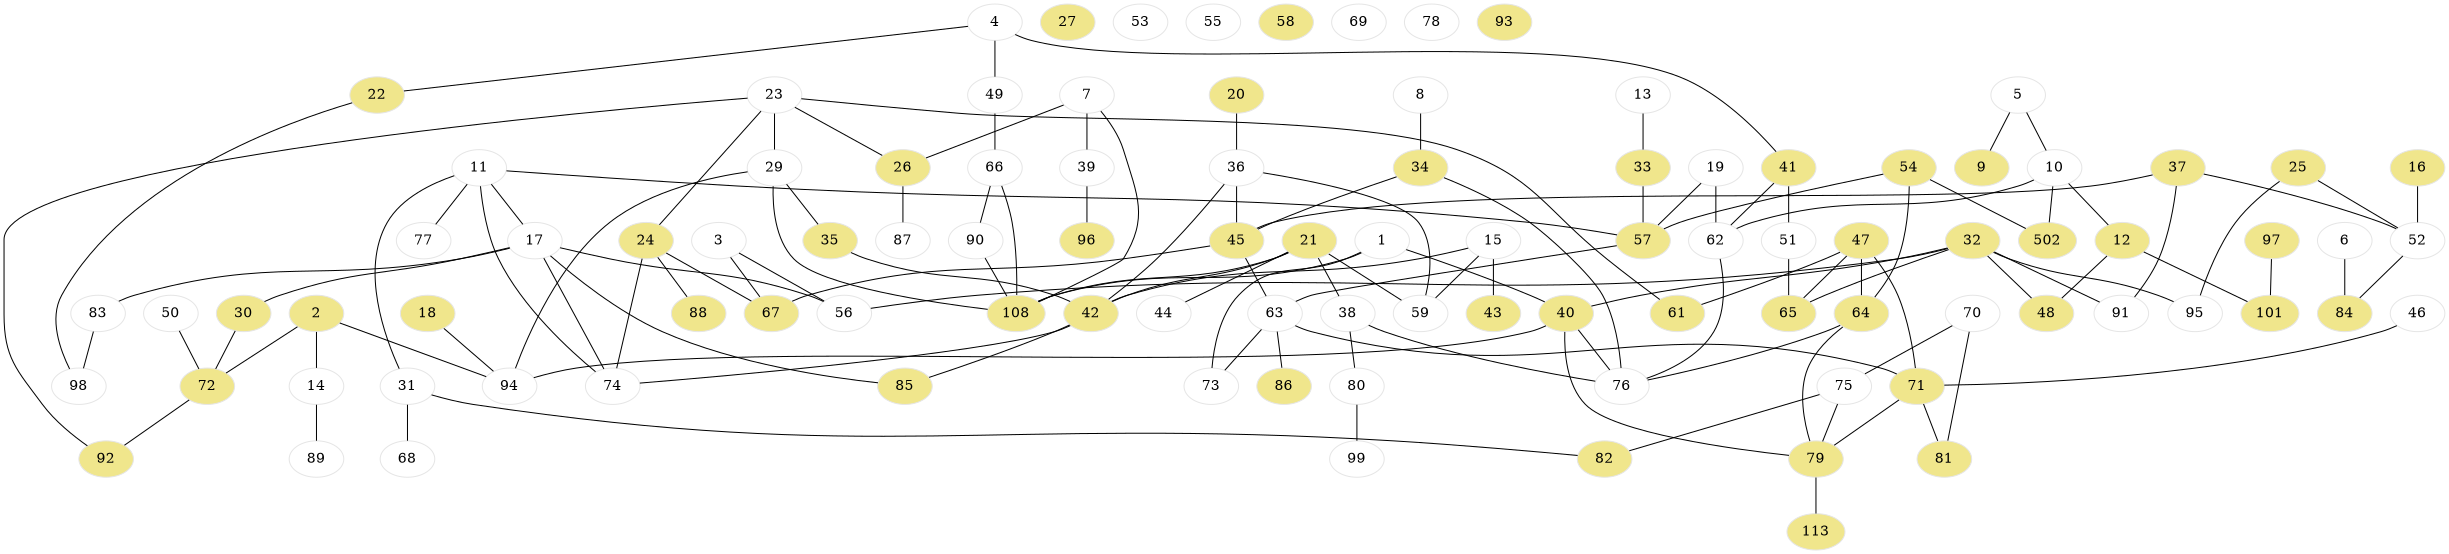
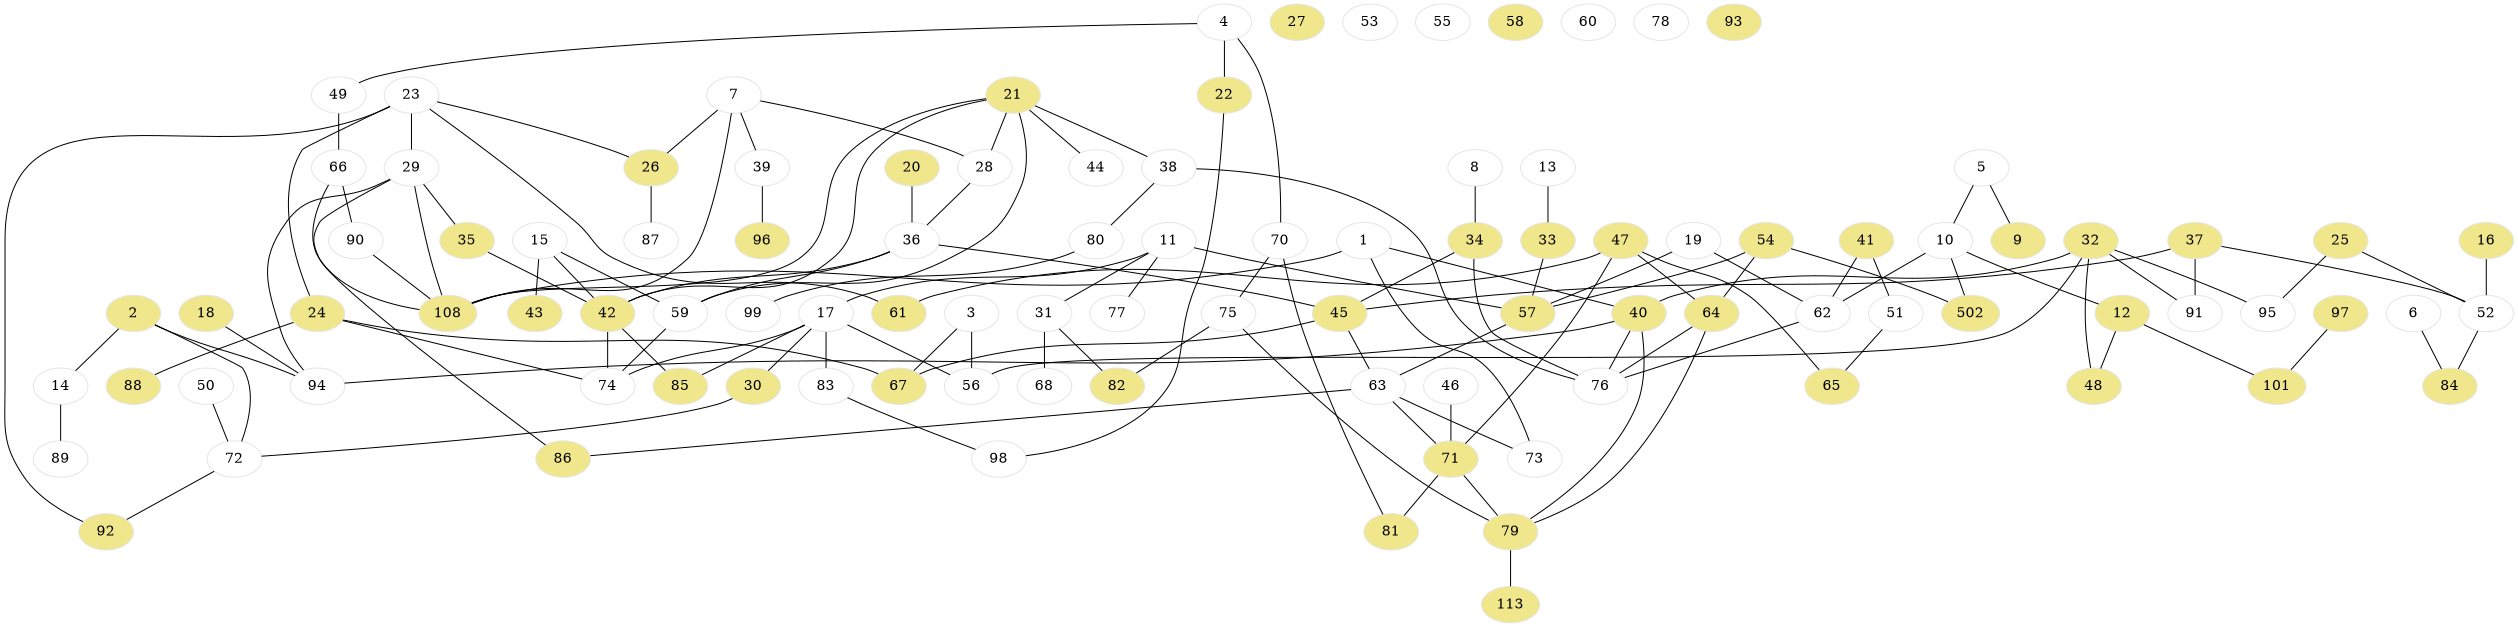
node "69": label "69" -> "60"
edge "4" -- "41": now "4" -- "70"
node "28": added
edge "32" -- "65": removed
edge "11" -- "74": now "59" -- "74"
edge "29" -- "86": added
node "72": fillcolor khaki -> white
